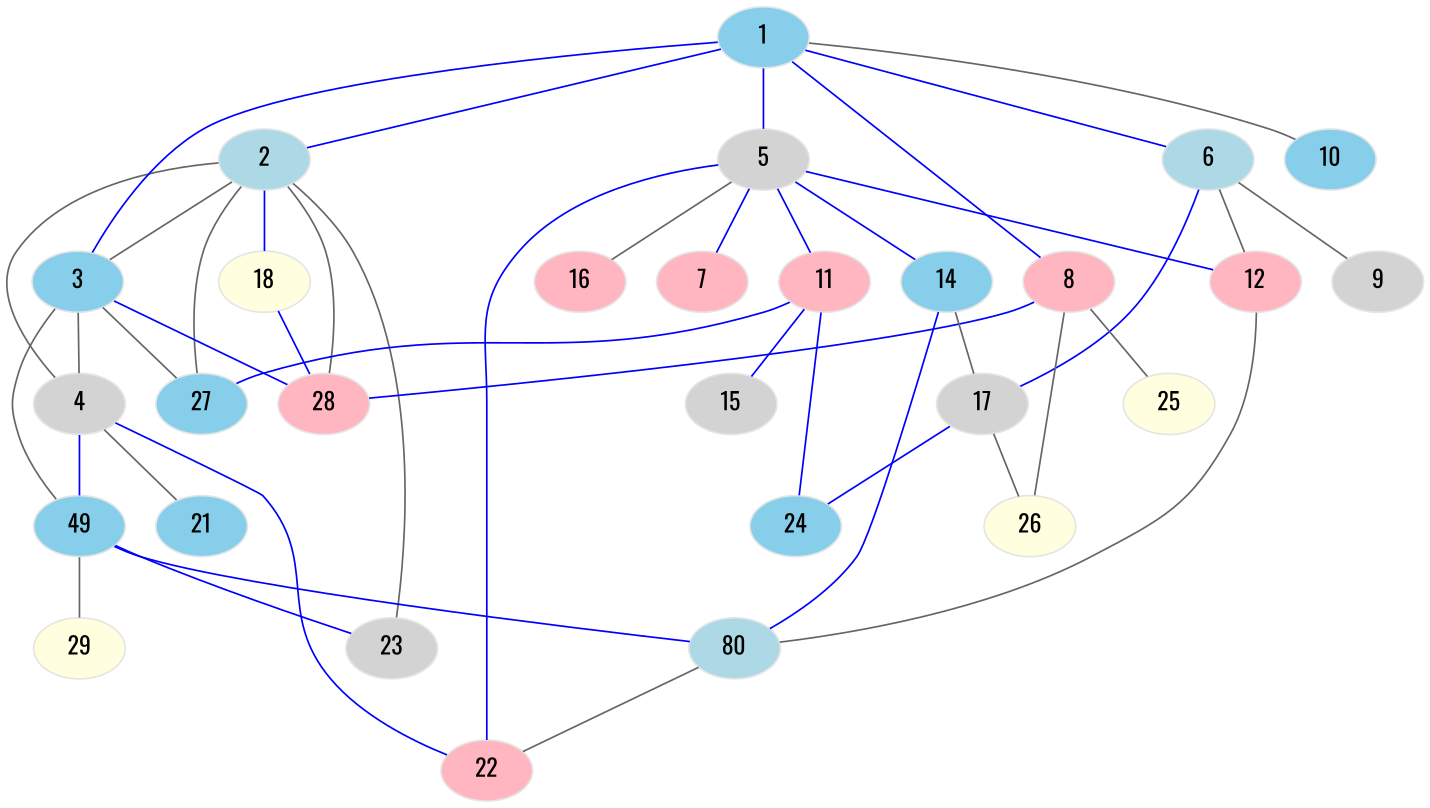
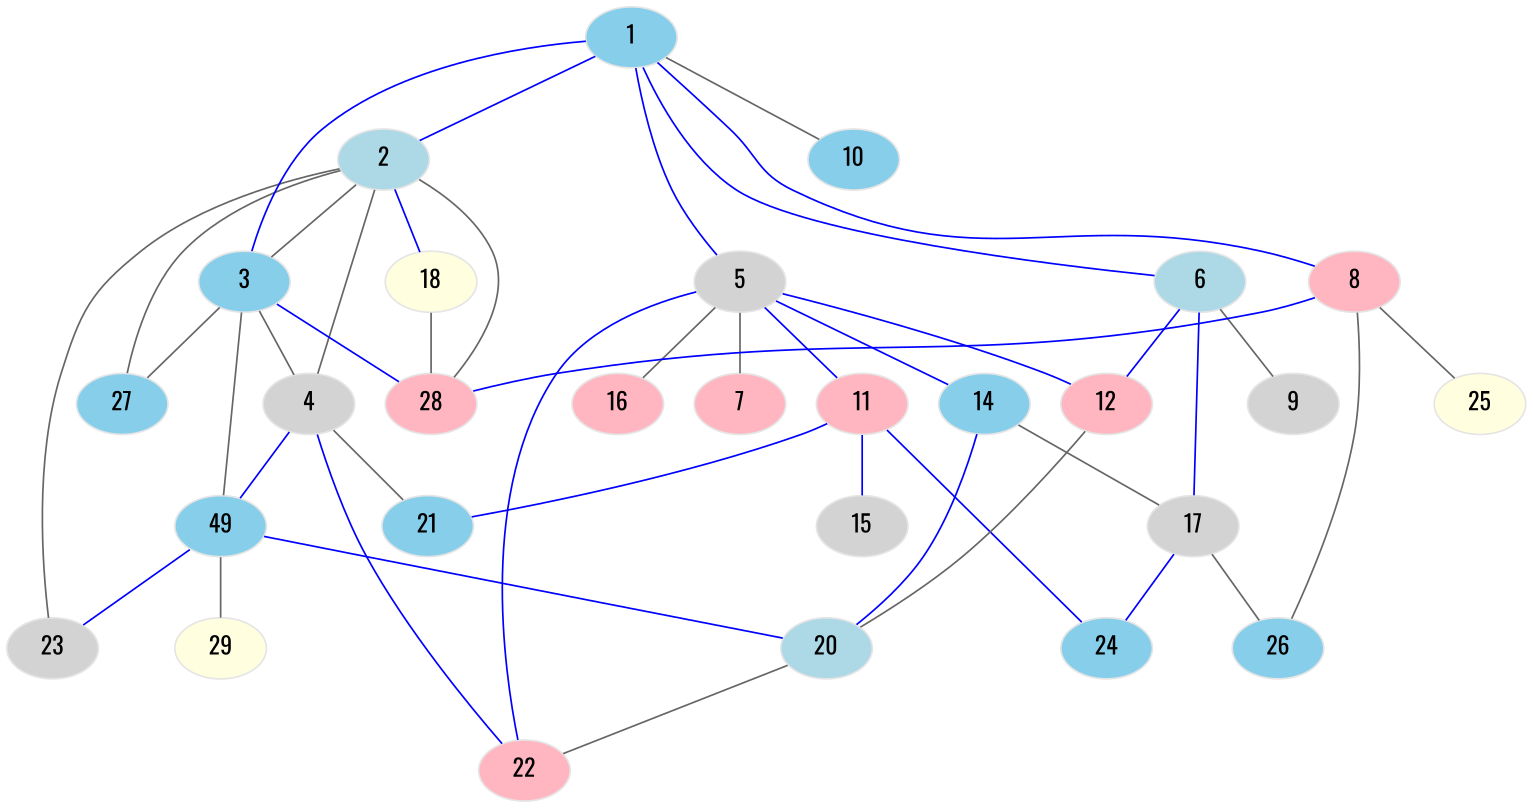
edge "5" -- "7": color blue -> gray40
edge "6" -- "12": color gray40 -> blue
edge "18" -- "28": color blue -> gray40
edge "11" -- "27": now "11" -- "21"
node "26": fillcolor lightyellow -> skyblue
node "80": label "80" -> "20"
